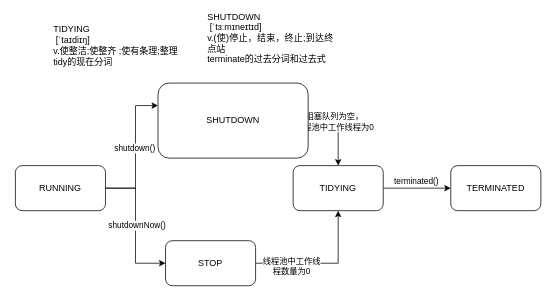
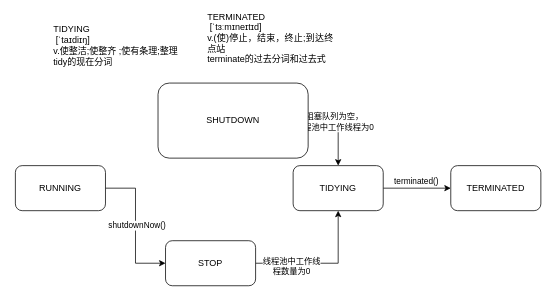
node "SHUTDOWN [ˈtɜːmɪneɪtɪd] v.(使)停止，结束，终止;到达终点站 terminate的过去分词和过去式": label "SHUTDOWN [ˈtɜːmɪneɪtɪd] v.(使)停止，结束，终止;到达终点站 terminate的过去分词和过去式" -> "TERMINATED [ˈtɜːmɪneɪtɪd] v.(使)停止，结束，终止;到达终点站 terminate的过去分词和过去式"
edge "RUNNING" -> "SHUTDOWN": removed, label "shutdown()"
